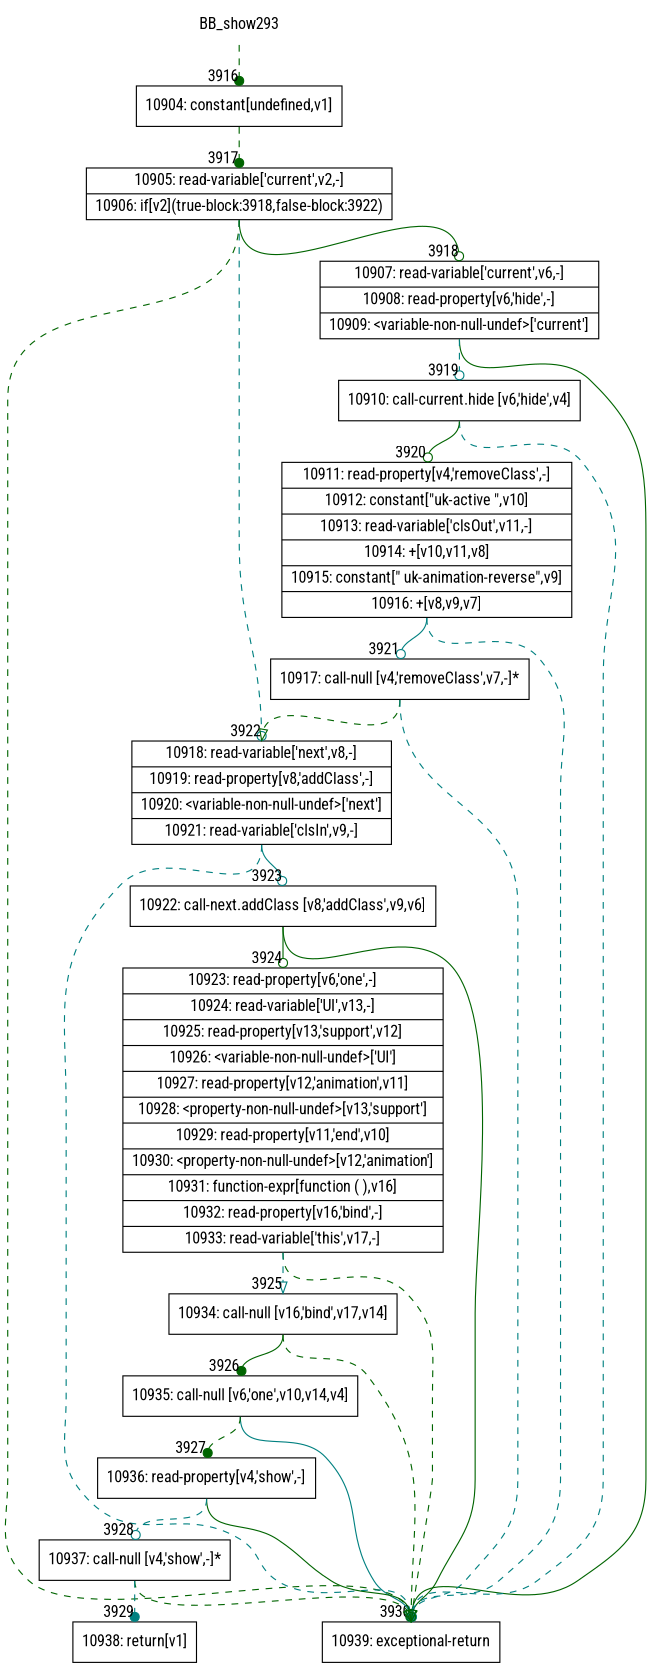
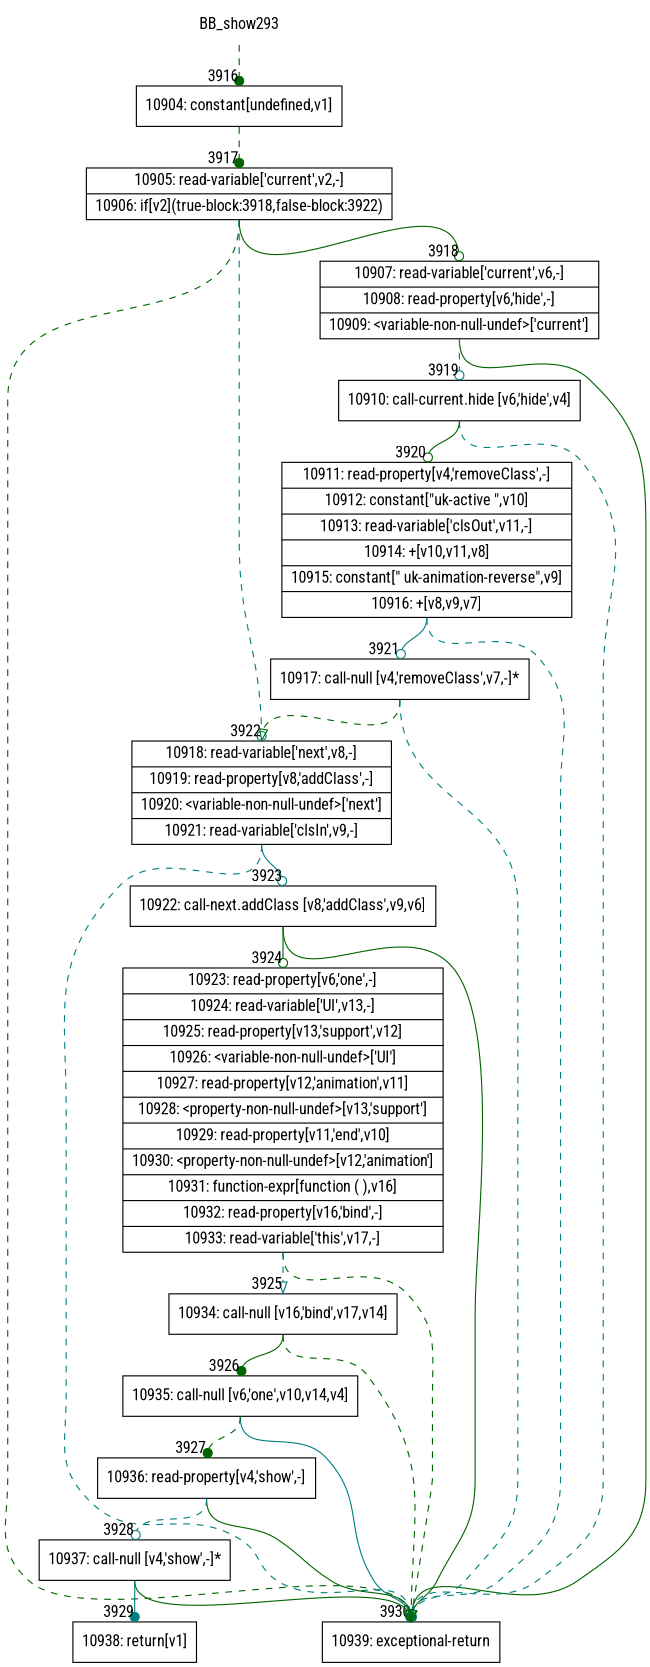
edge "10937: call-null [v4,'show',-]*" -> "10938: return[v1]": style dashed -> solid
edge "10937: call-null [v4,'show',-]*" -> "10939: exceptional-return": style dashed -> solid
